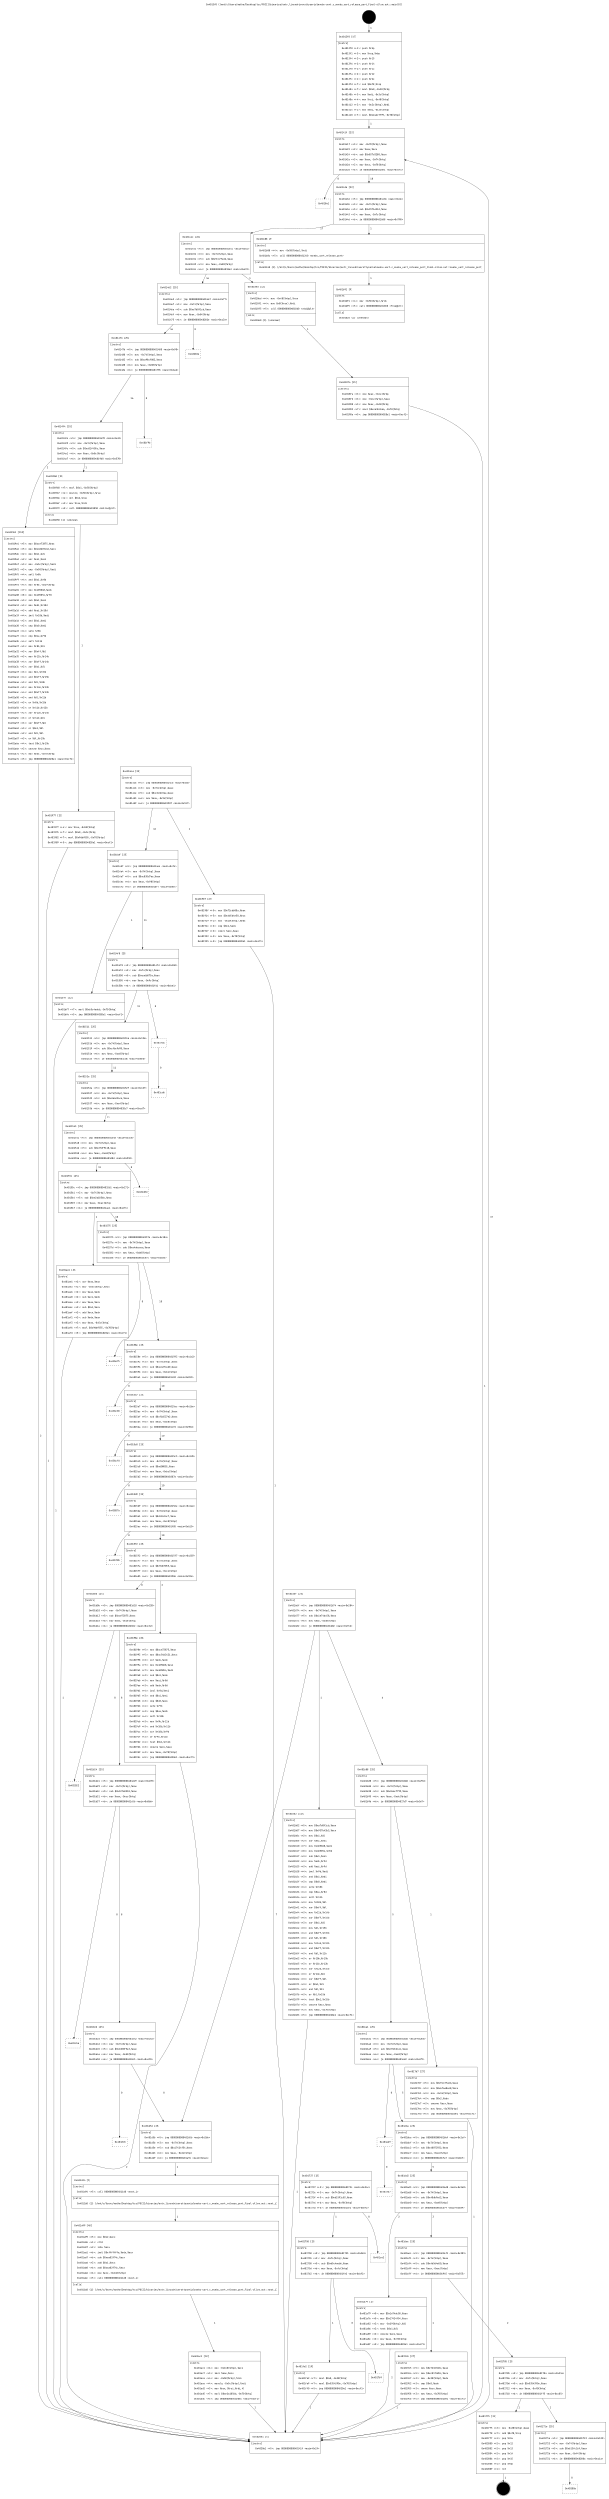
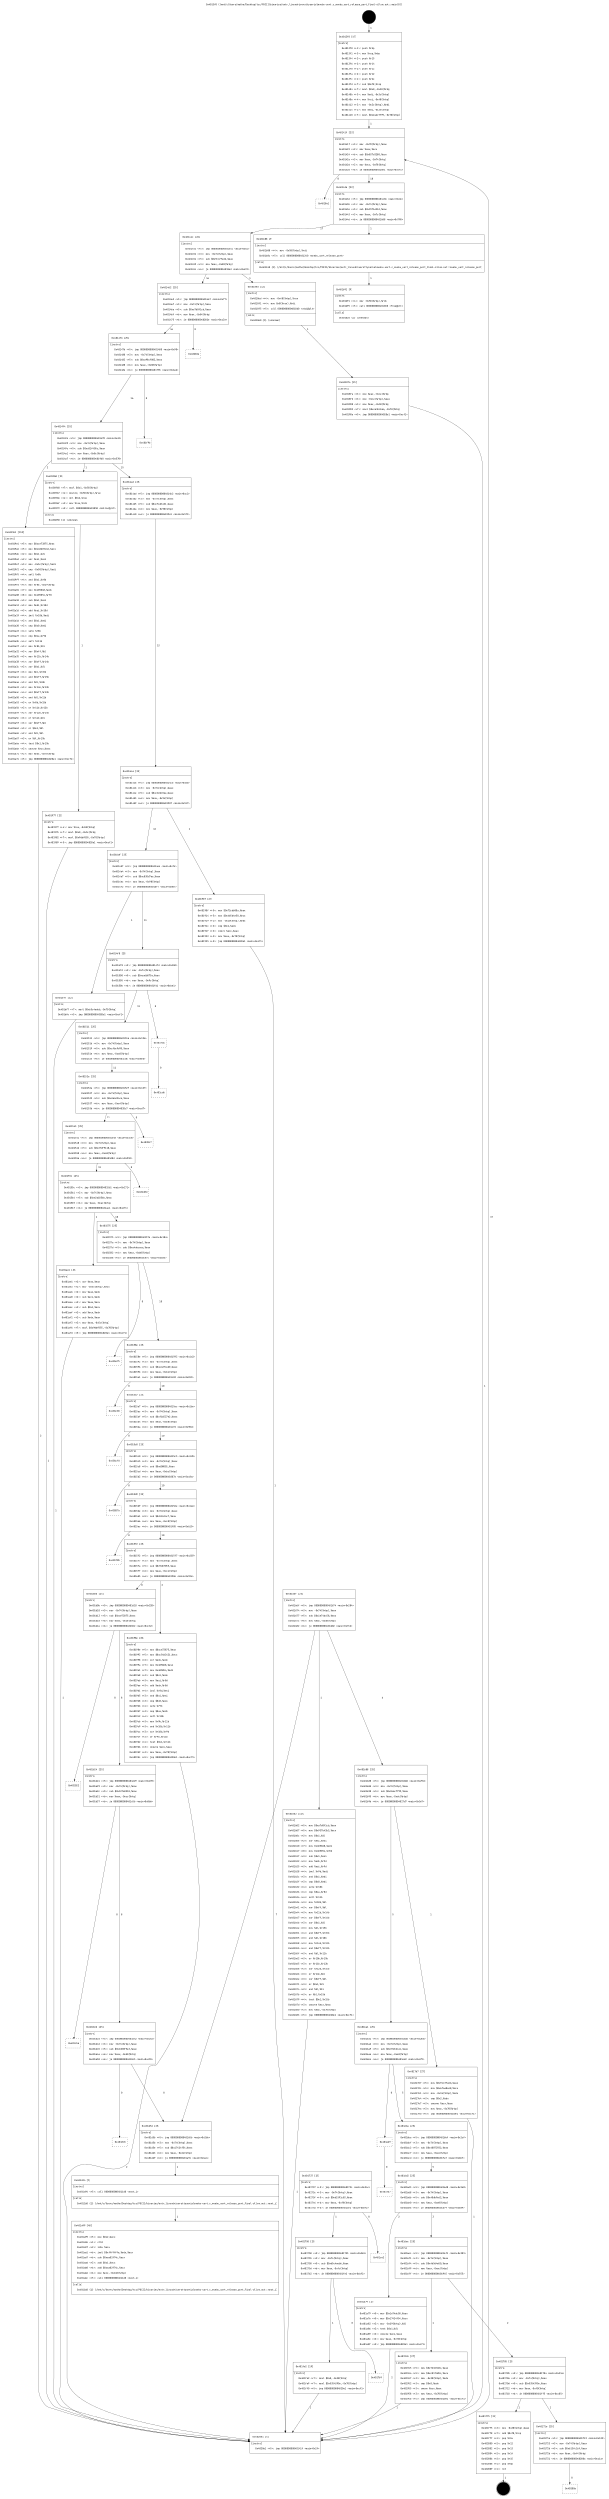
node "0x4014ad [25]": added
node "0x4020c7": added
node "0x401ac1 [32]": removed
